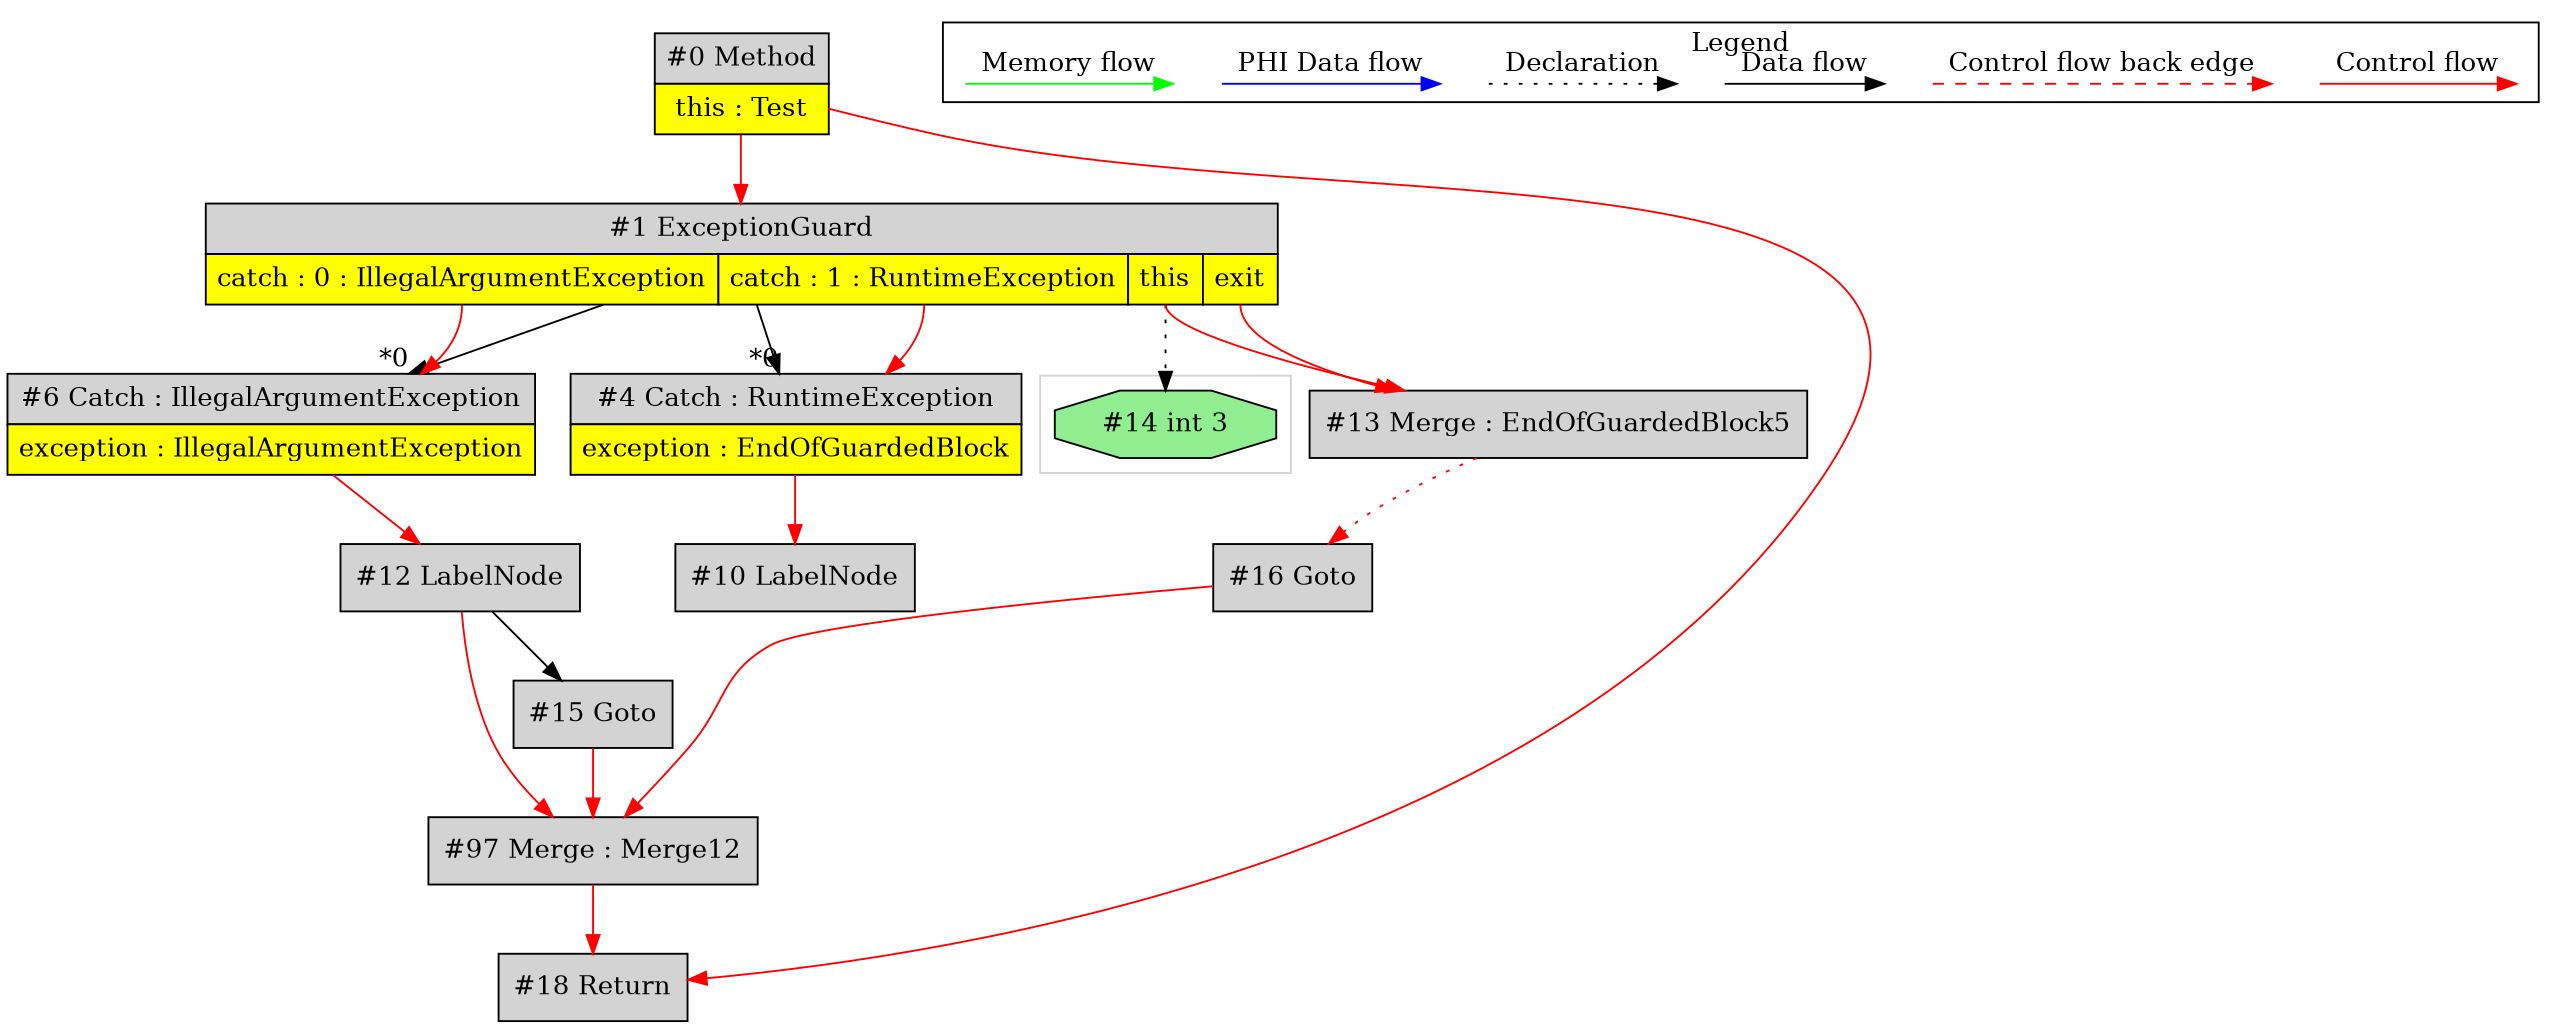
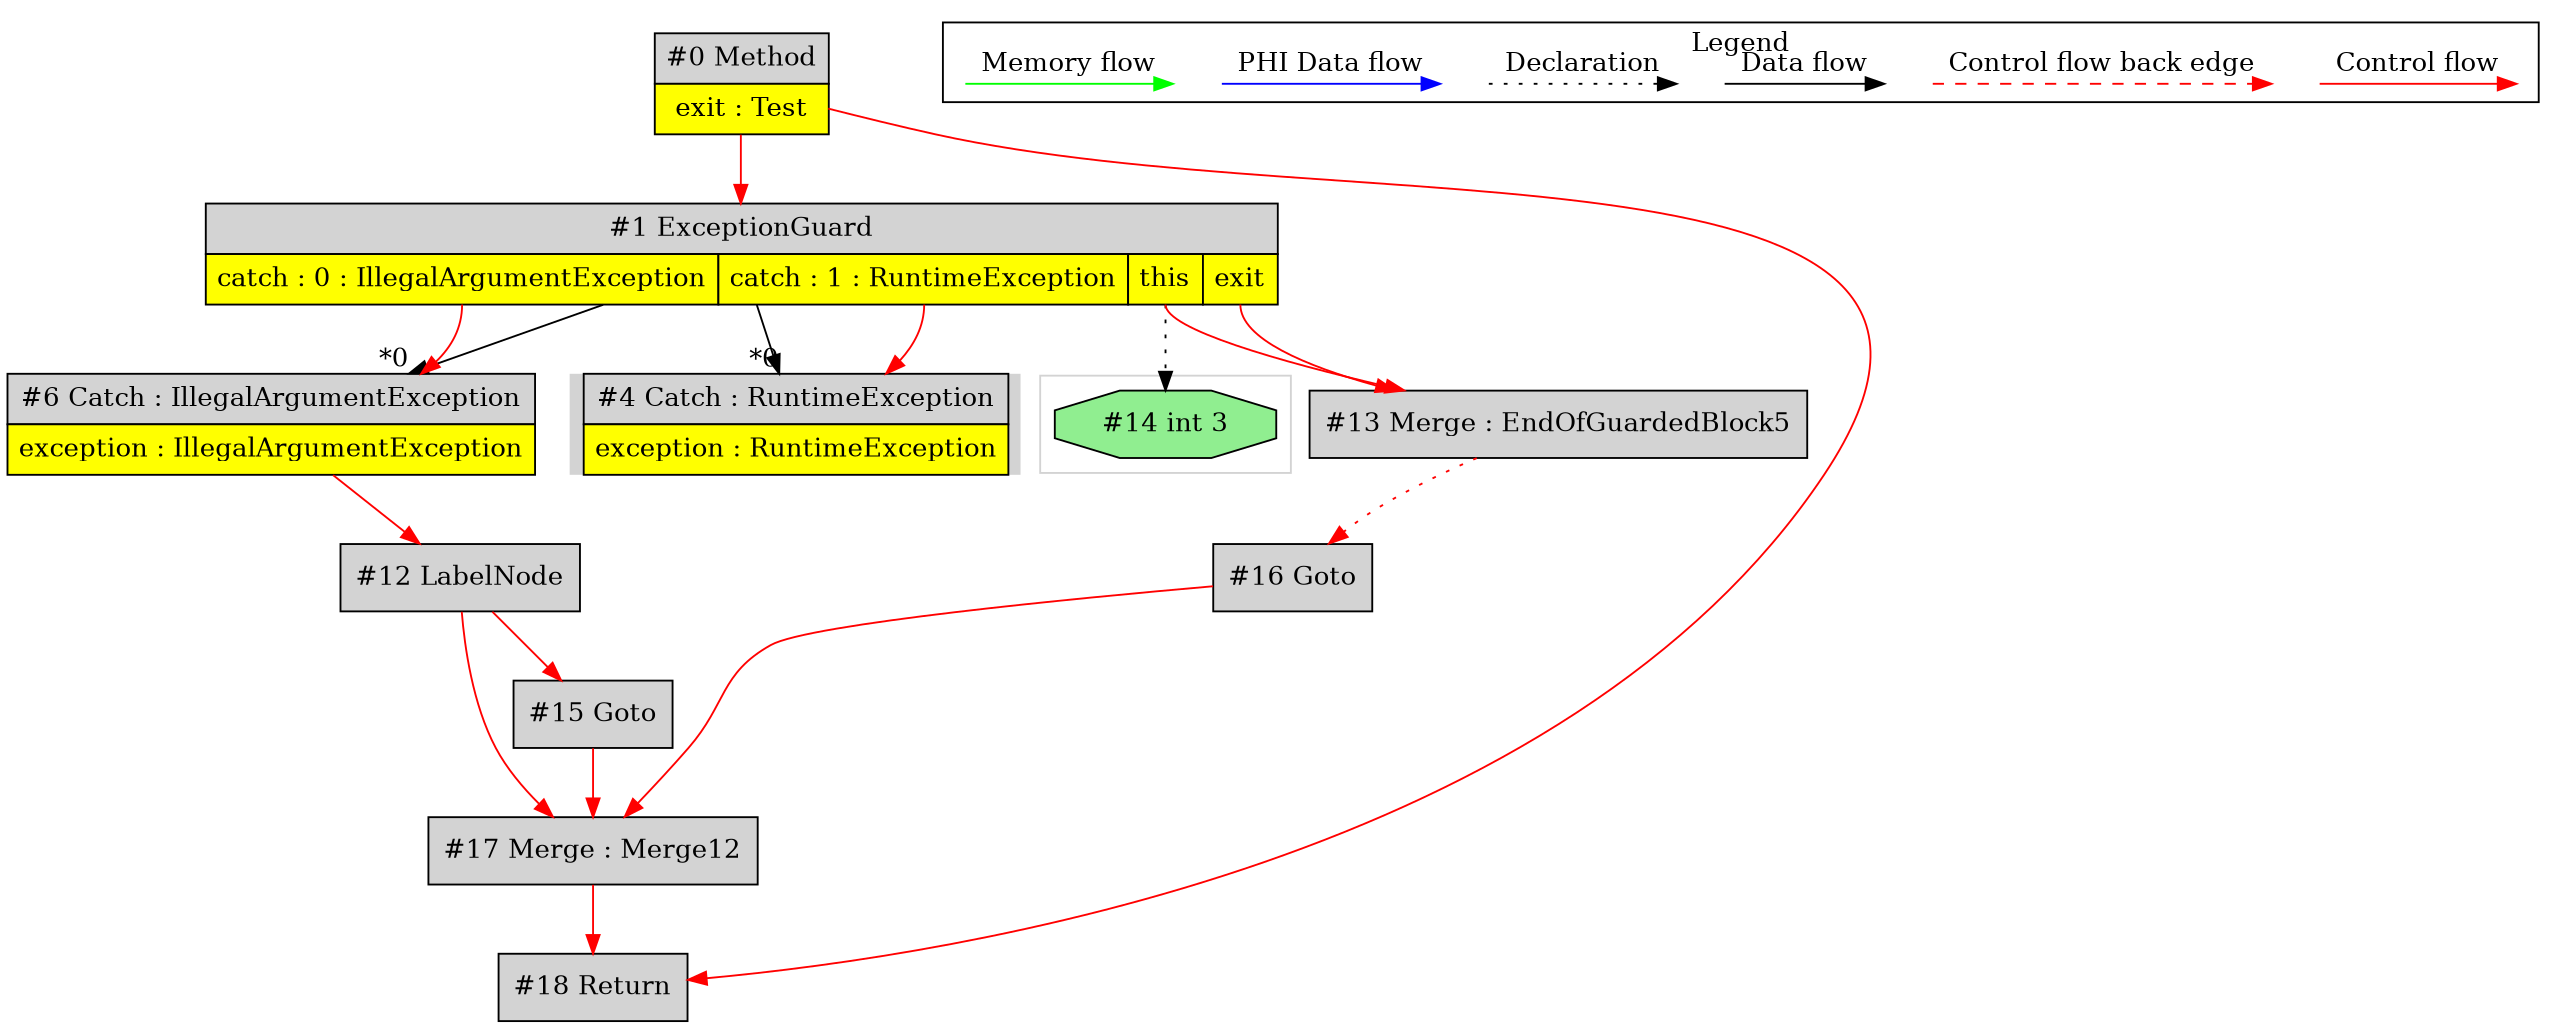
node "#0 Method": text "this : Test" -> "exit : Test"
node "#4 Catch : RuntimeException": text "exception : EndOfGuardedBlock" -> "exception : RuntimeException"
node "#10 LabelNode": removed
edge "#12 LabelNode" -> "#15 Goto": color black -> red
node "#97 Merge : Merge12": label "#97 Merge : Merge12" -> "#17 Merge : Merge12"
